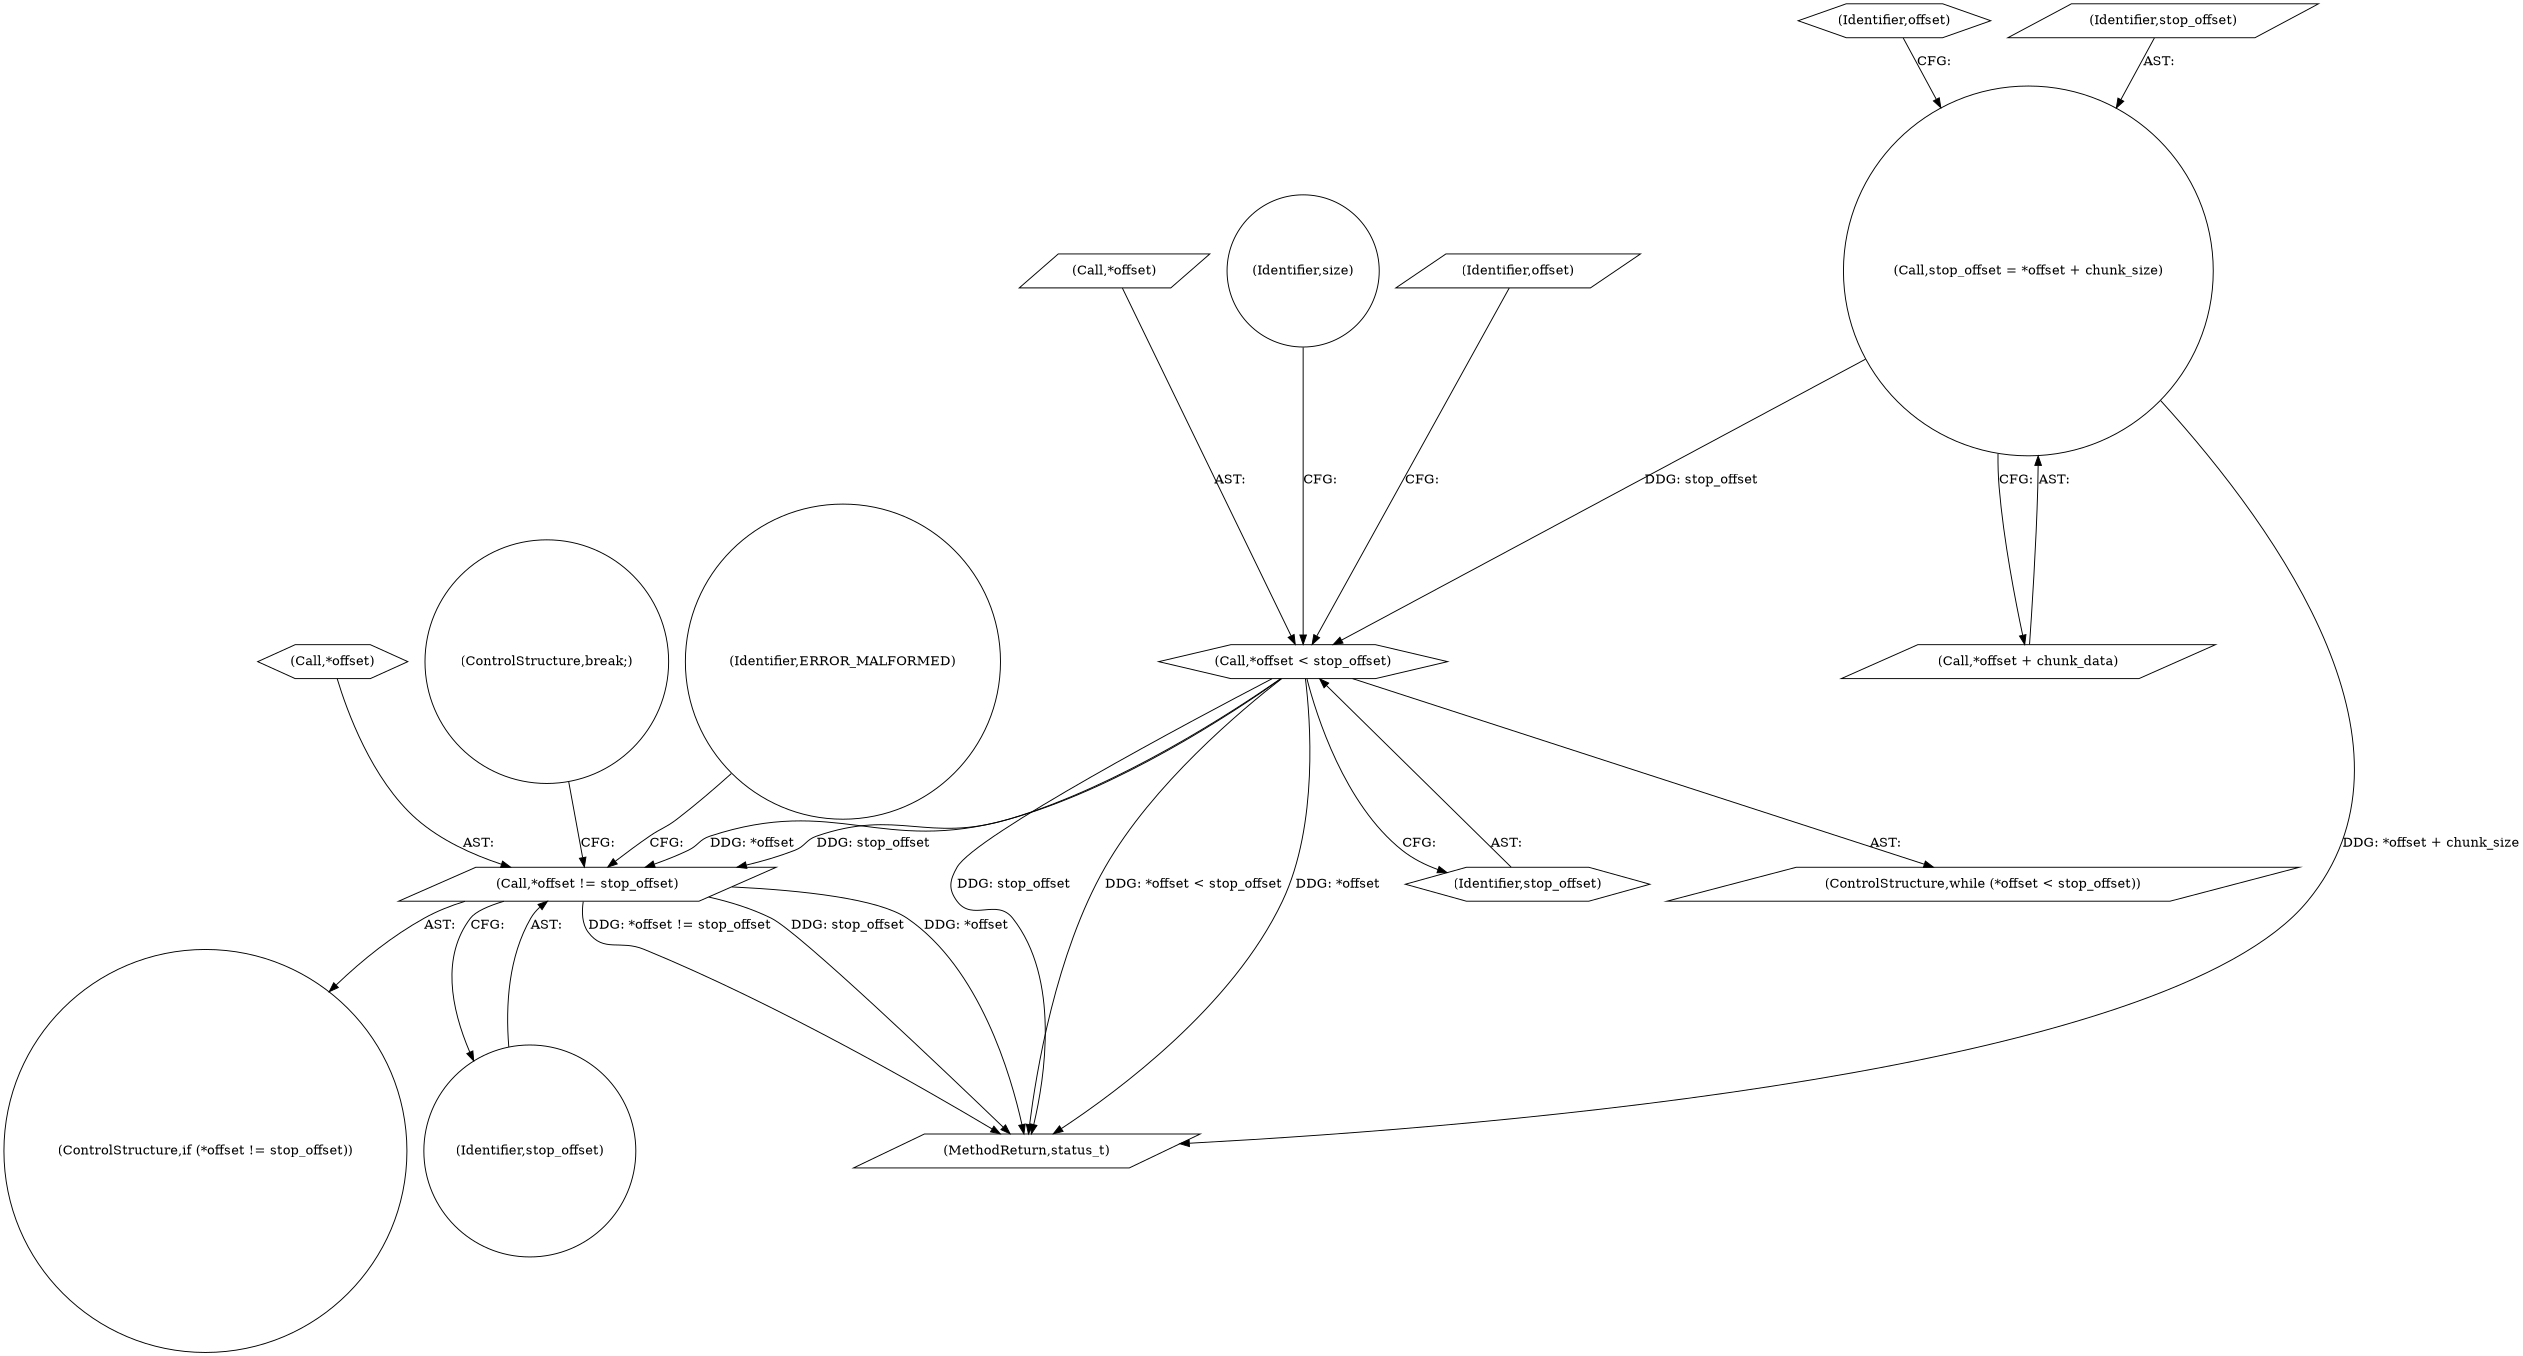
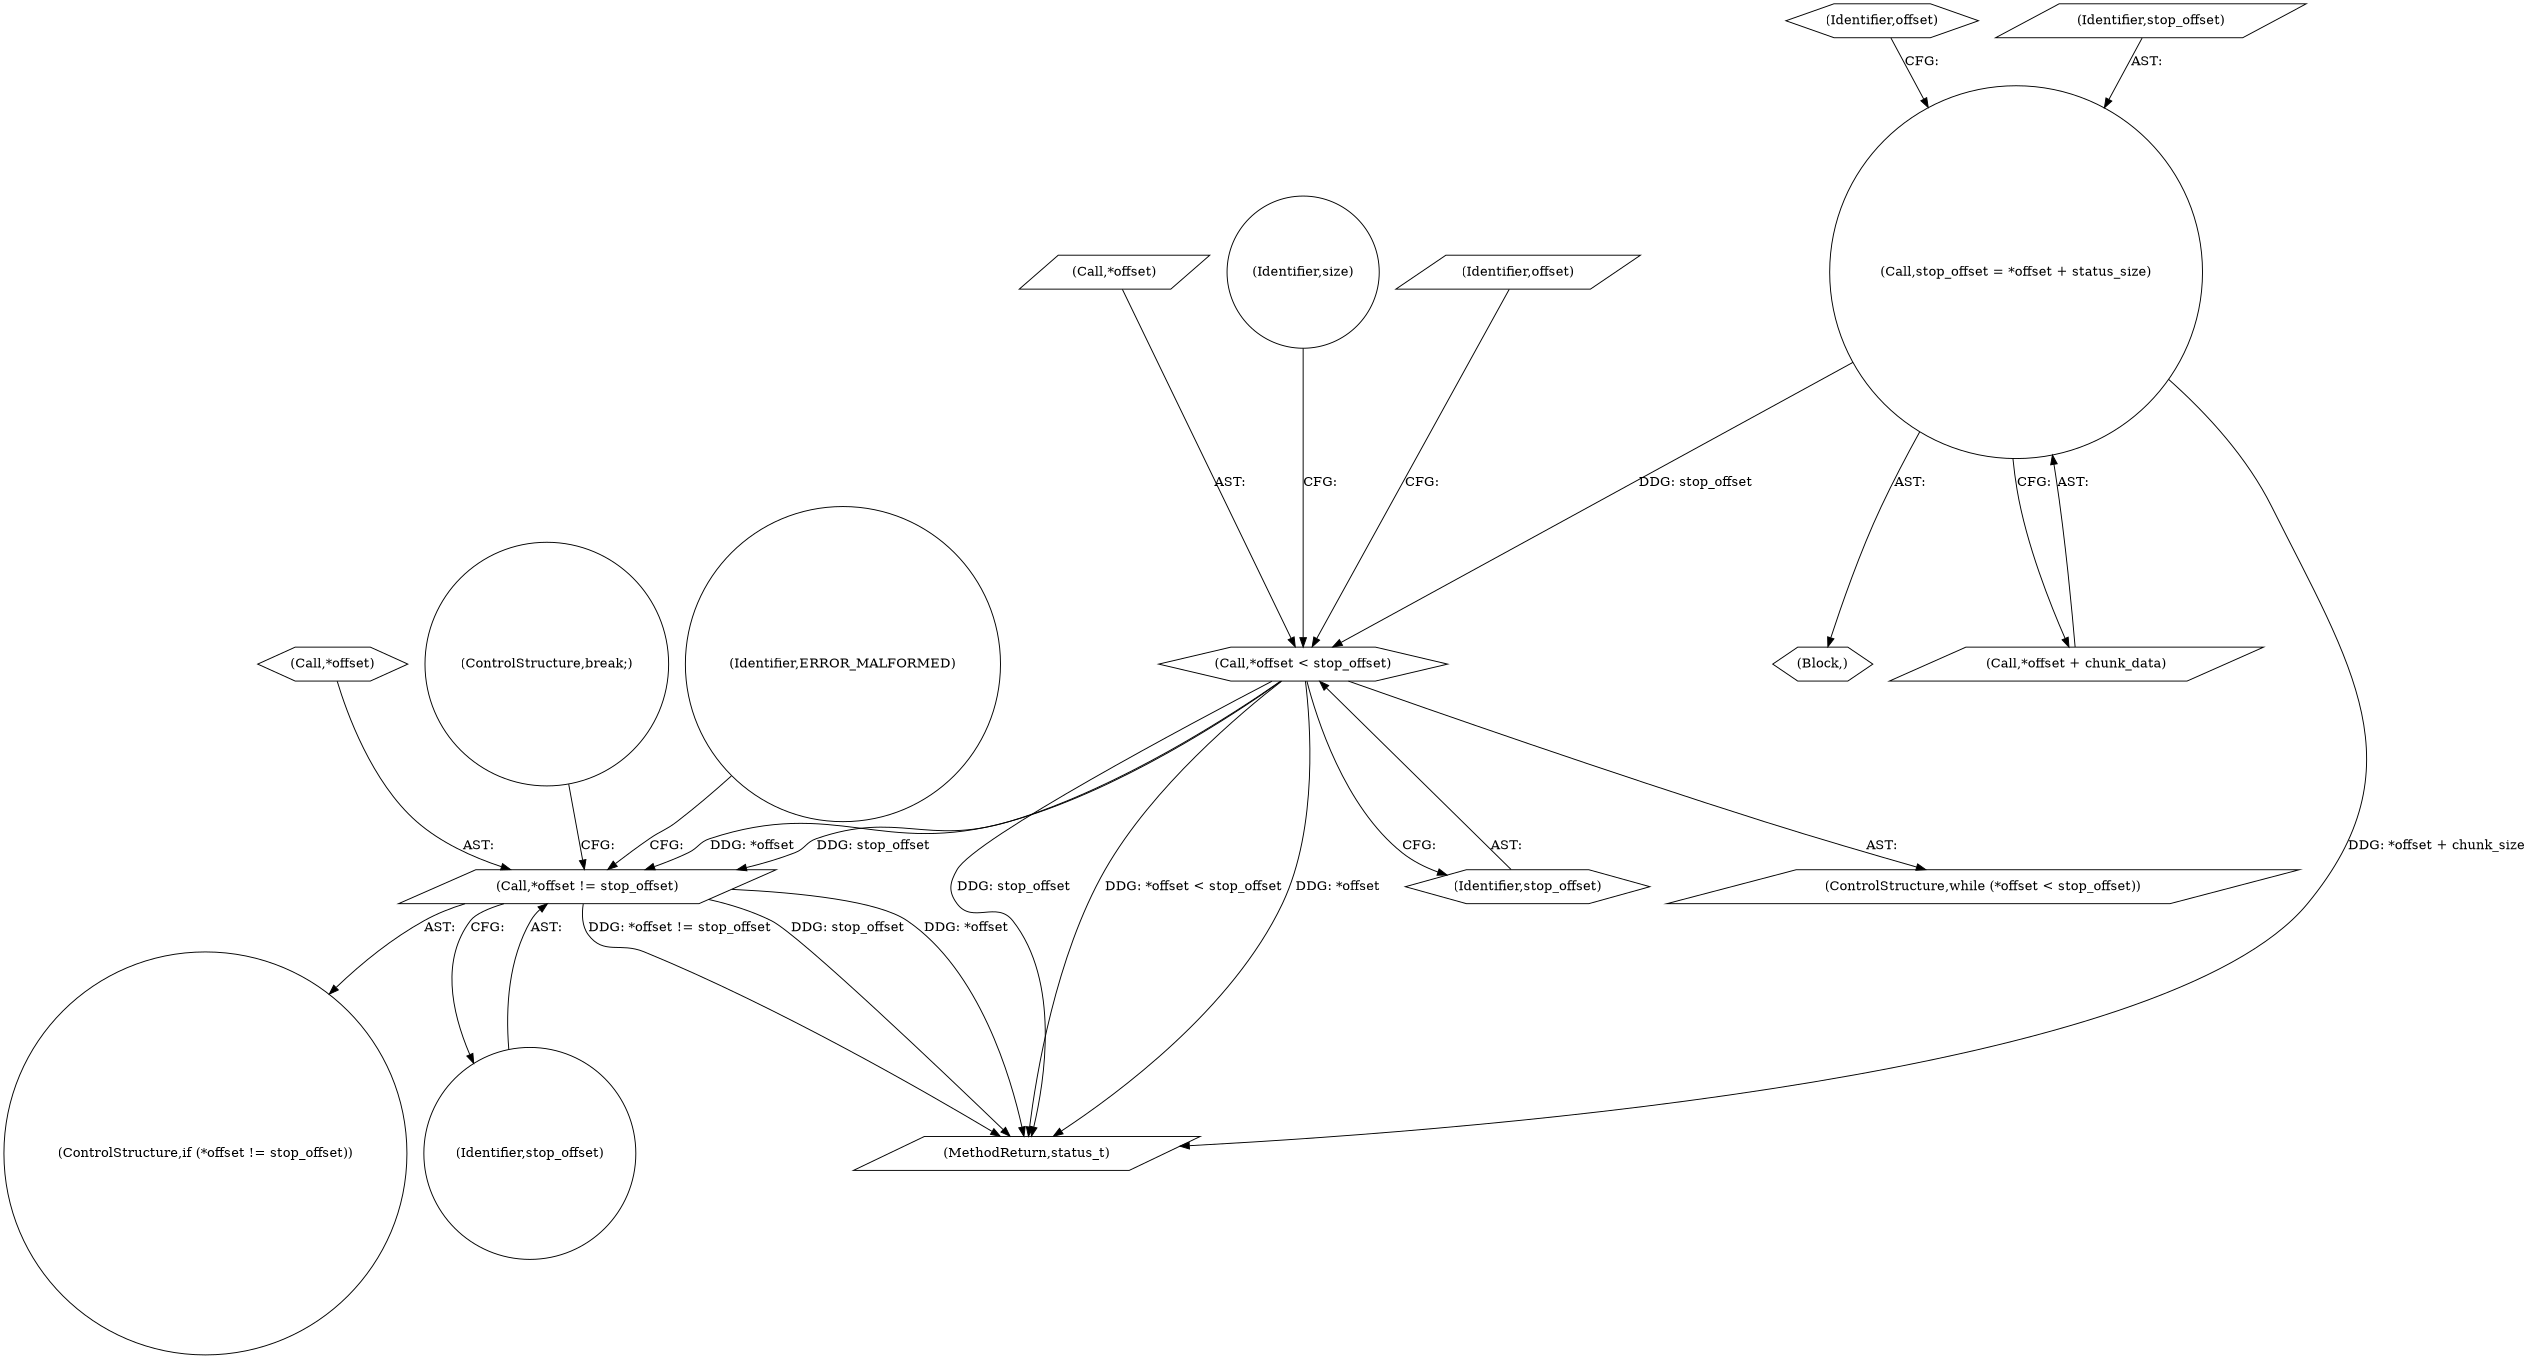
node "(Call,stop_offset = *offset + chunk_size)": label "(Call,stop_offset = *offset + chunk_size)" -> "(Call,stop_offset = *offset + status_size)"
node "(Block,)": added
